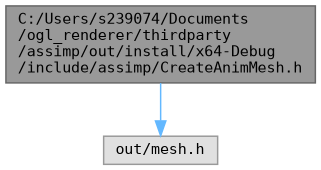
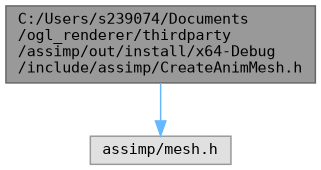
node "out/mesh.h": label "out/mesh.h" -> "assimp/mesh.h"
